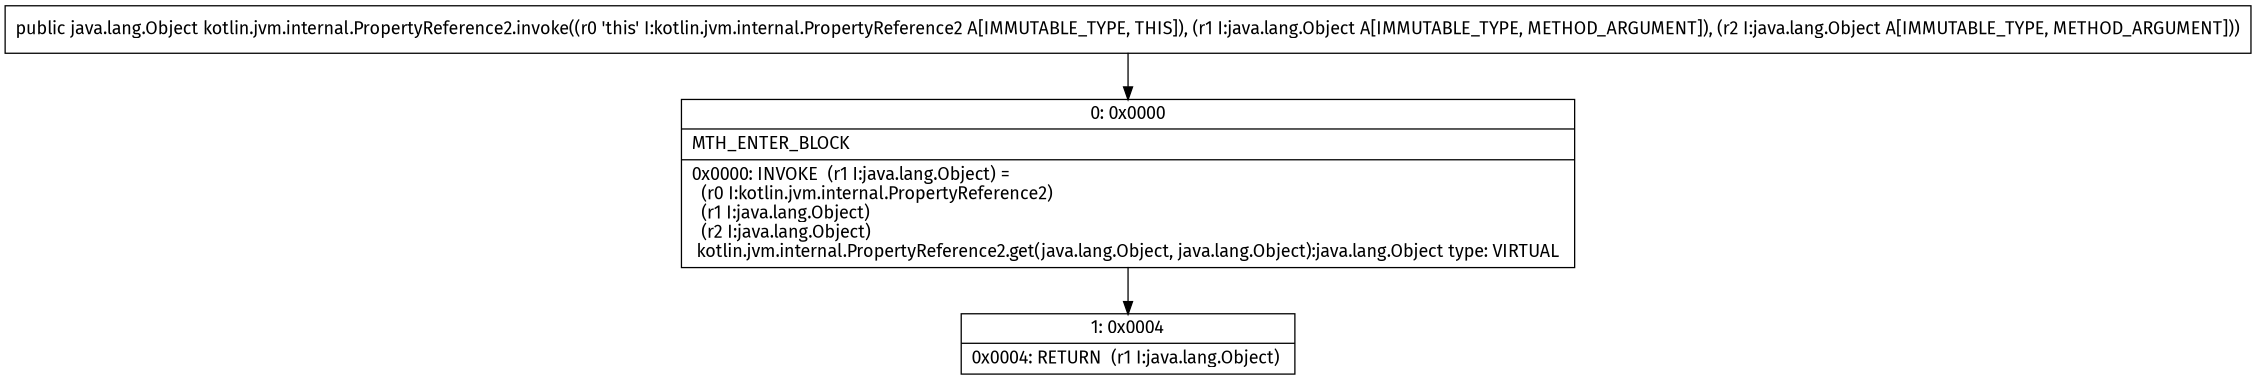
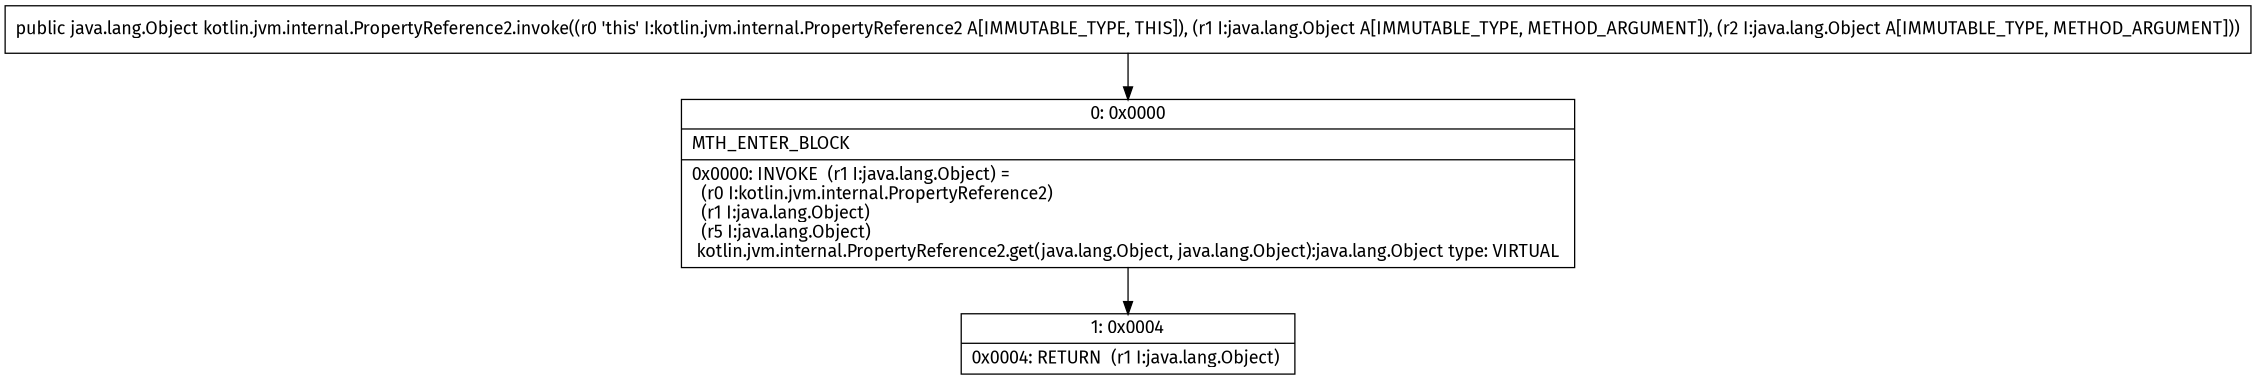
node "0: 0x0000": text "(r2 I:java.lang.Object)" -> "(r5 I:java.lang.Object)"
